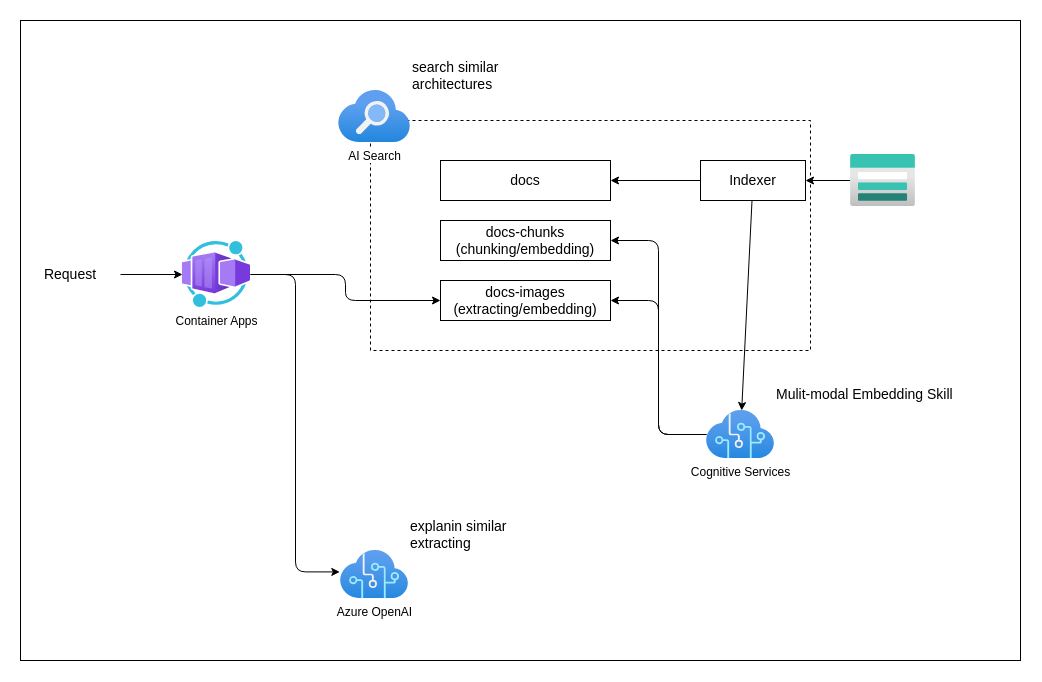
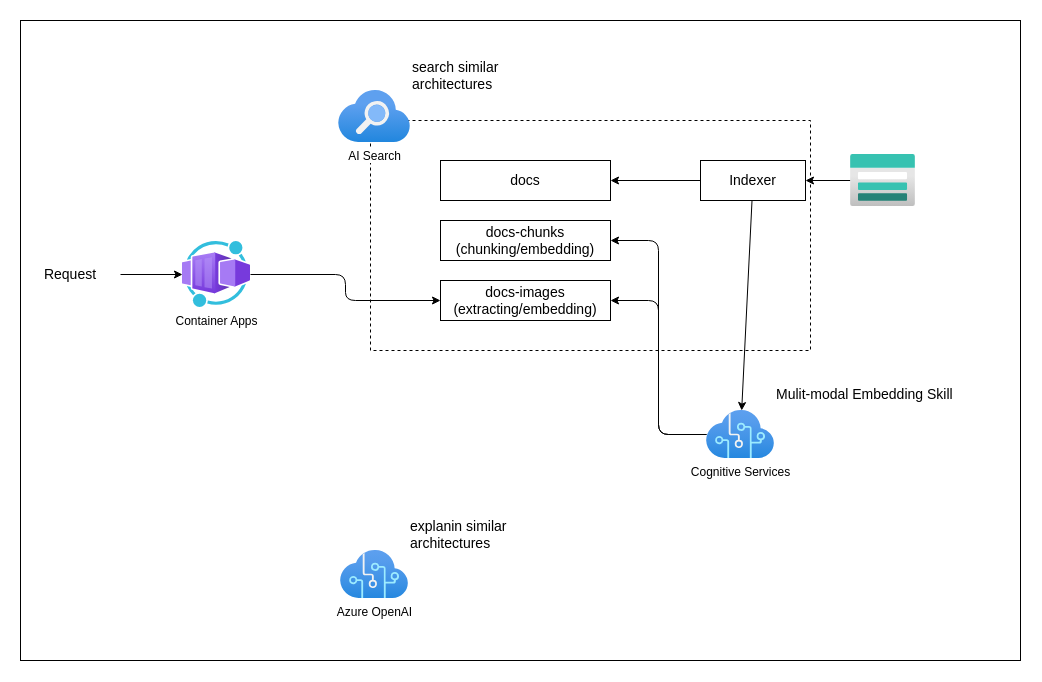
edge "Container Apps" -> "Azure OpenAI": removed
node "explanin similar extracting": label "explanin similar extracting" -> "explanin similar architectures"
